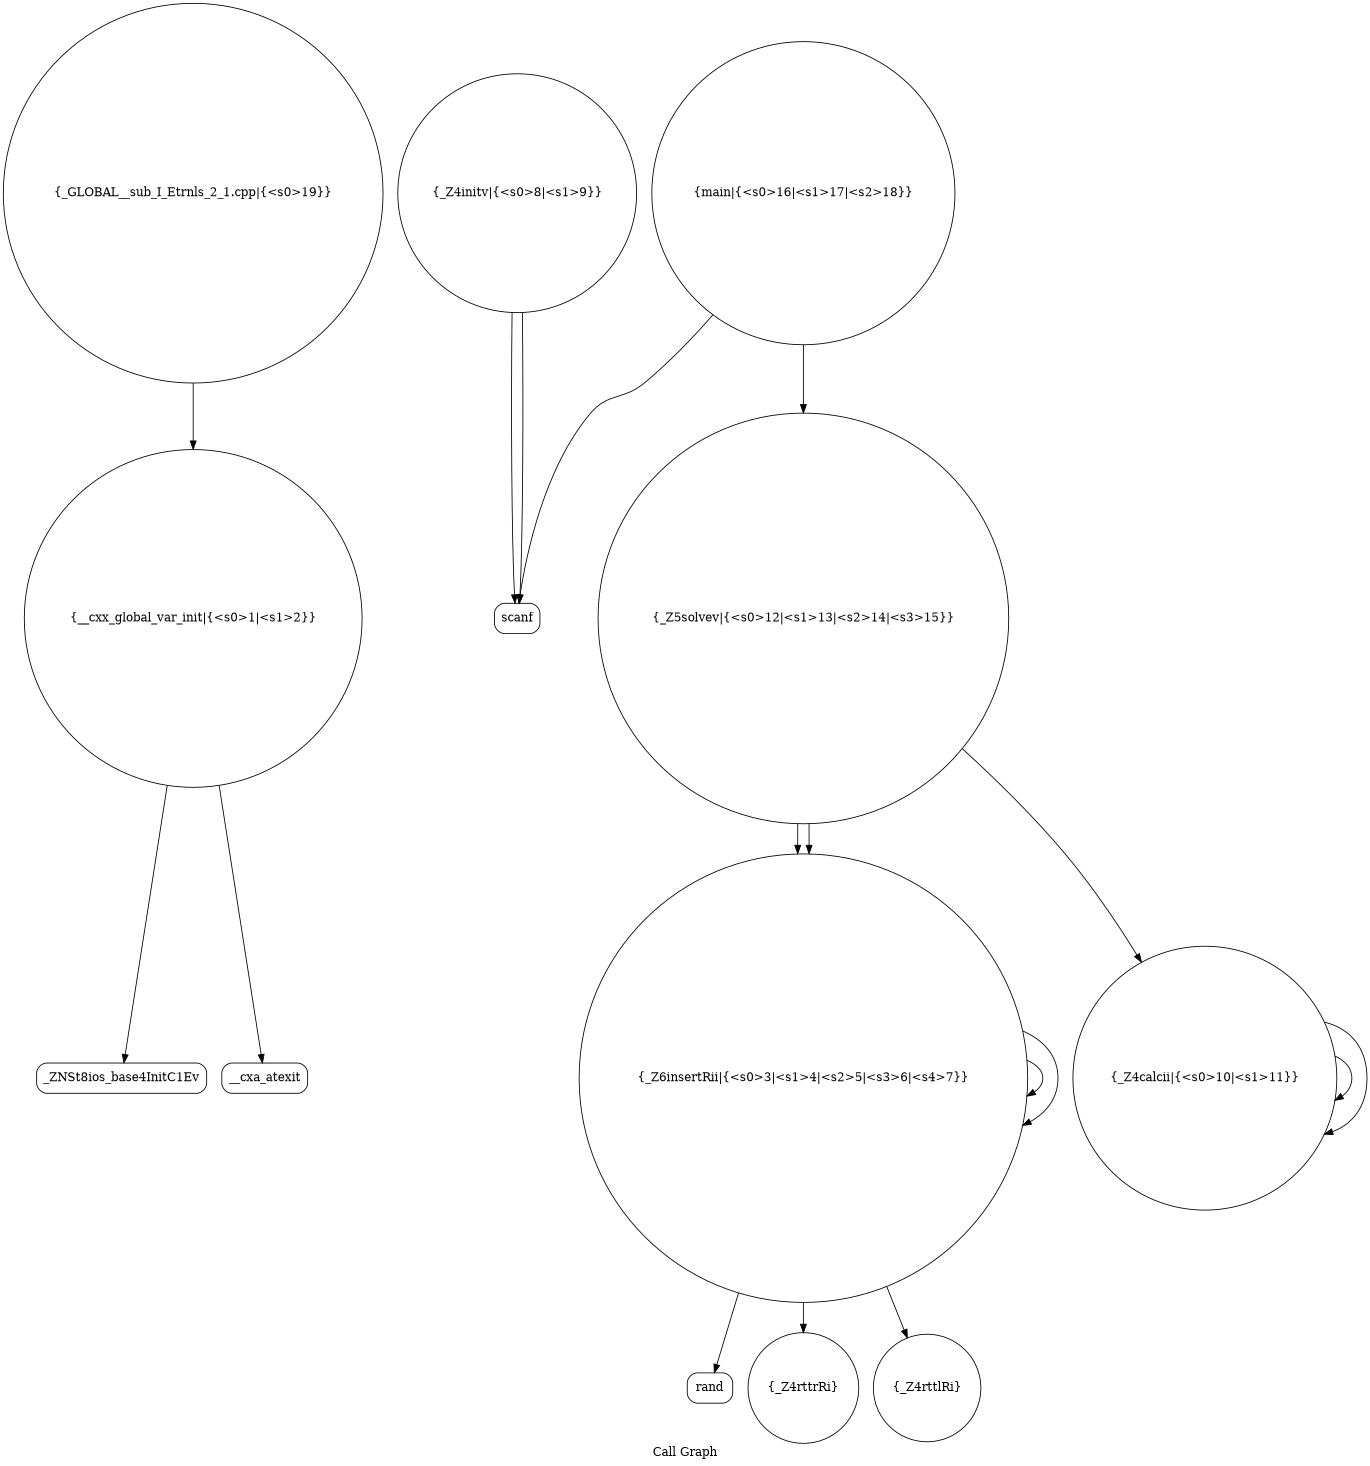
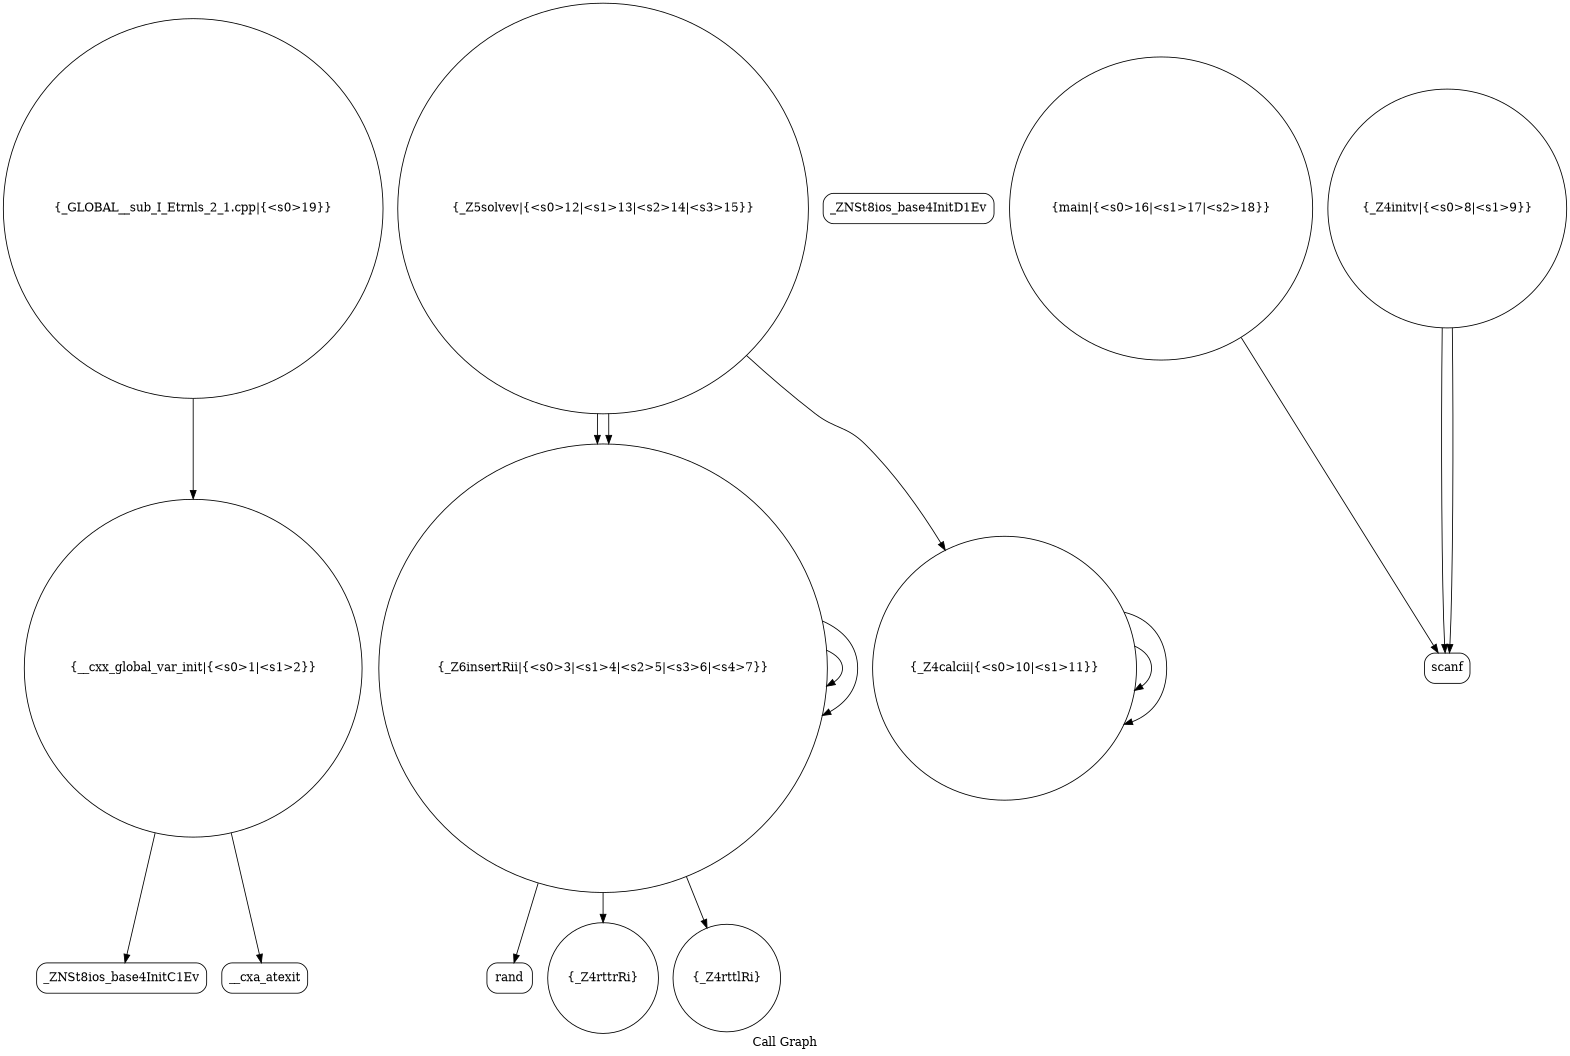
node "_ZNSt8ios_base4InitD1Ev": added
edge "{main|{<s0>16|<s1>17|<s2>18}}" -> "{_Z5solvev|{<s0>12|<s1>13|<s2>14|<s3>15}}": removed
